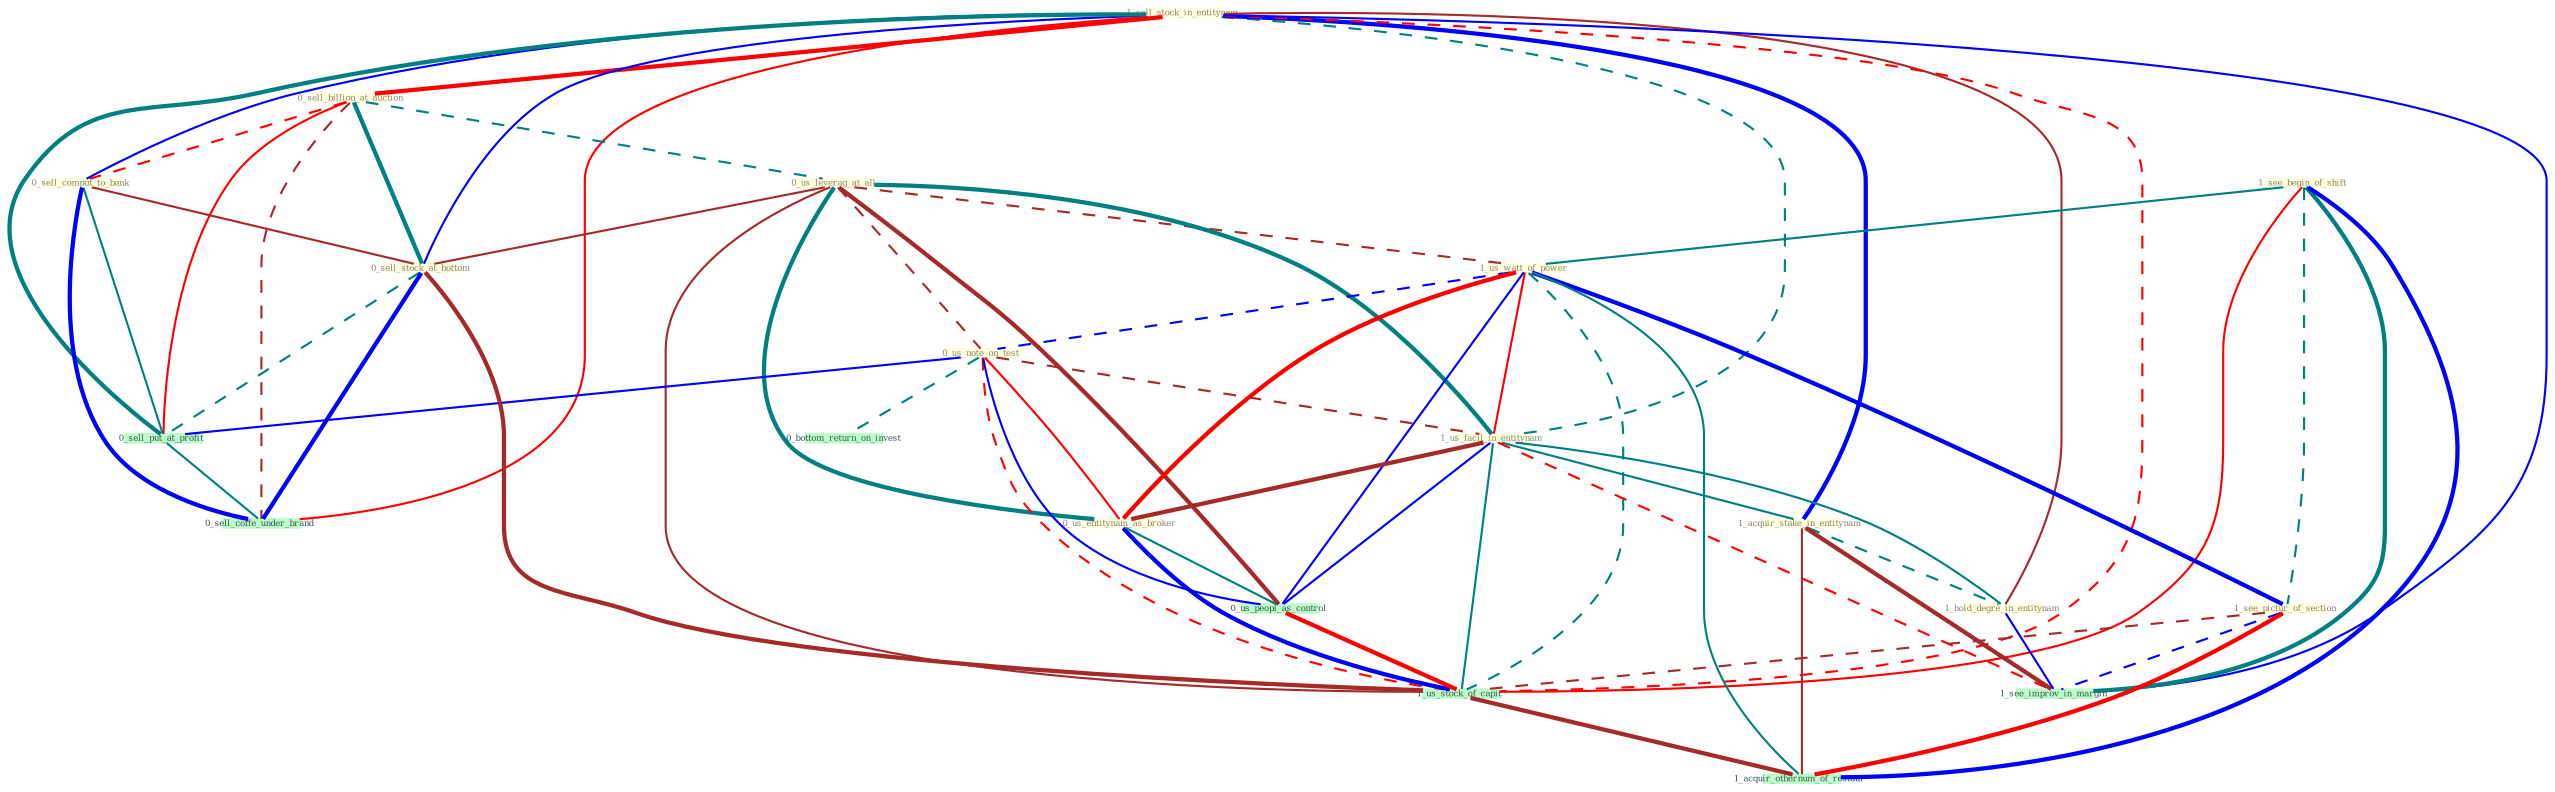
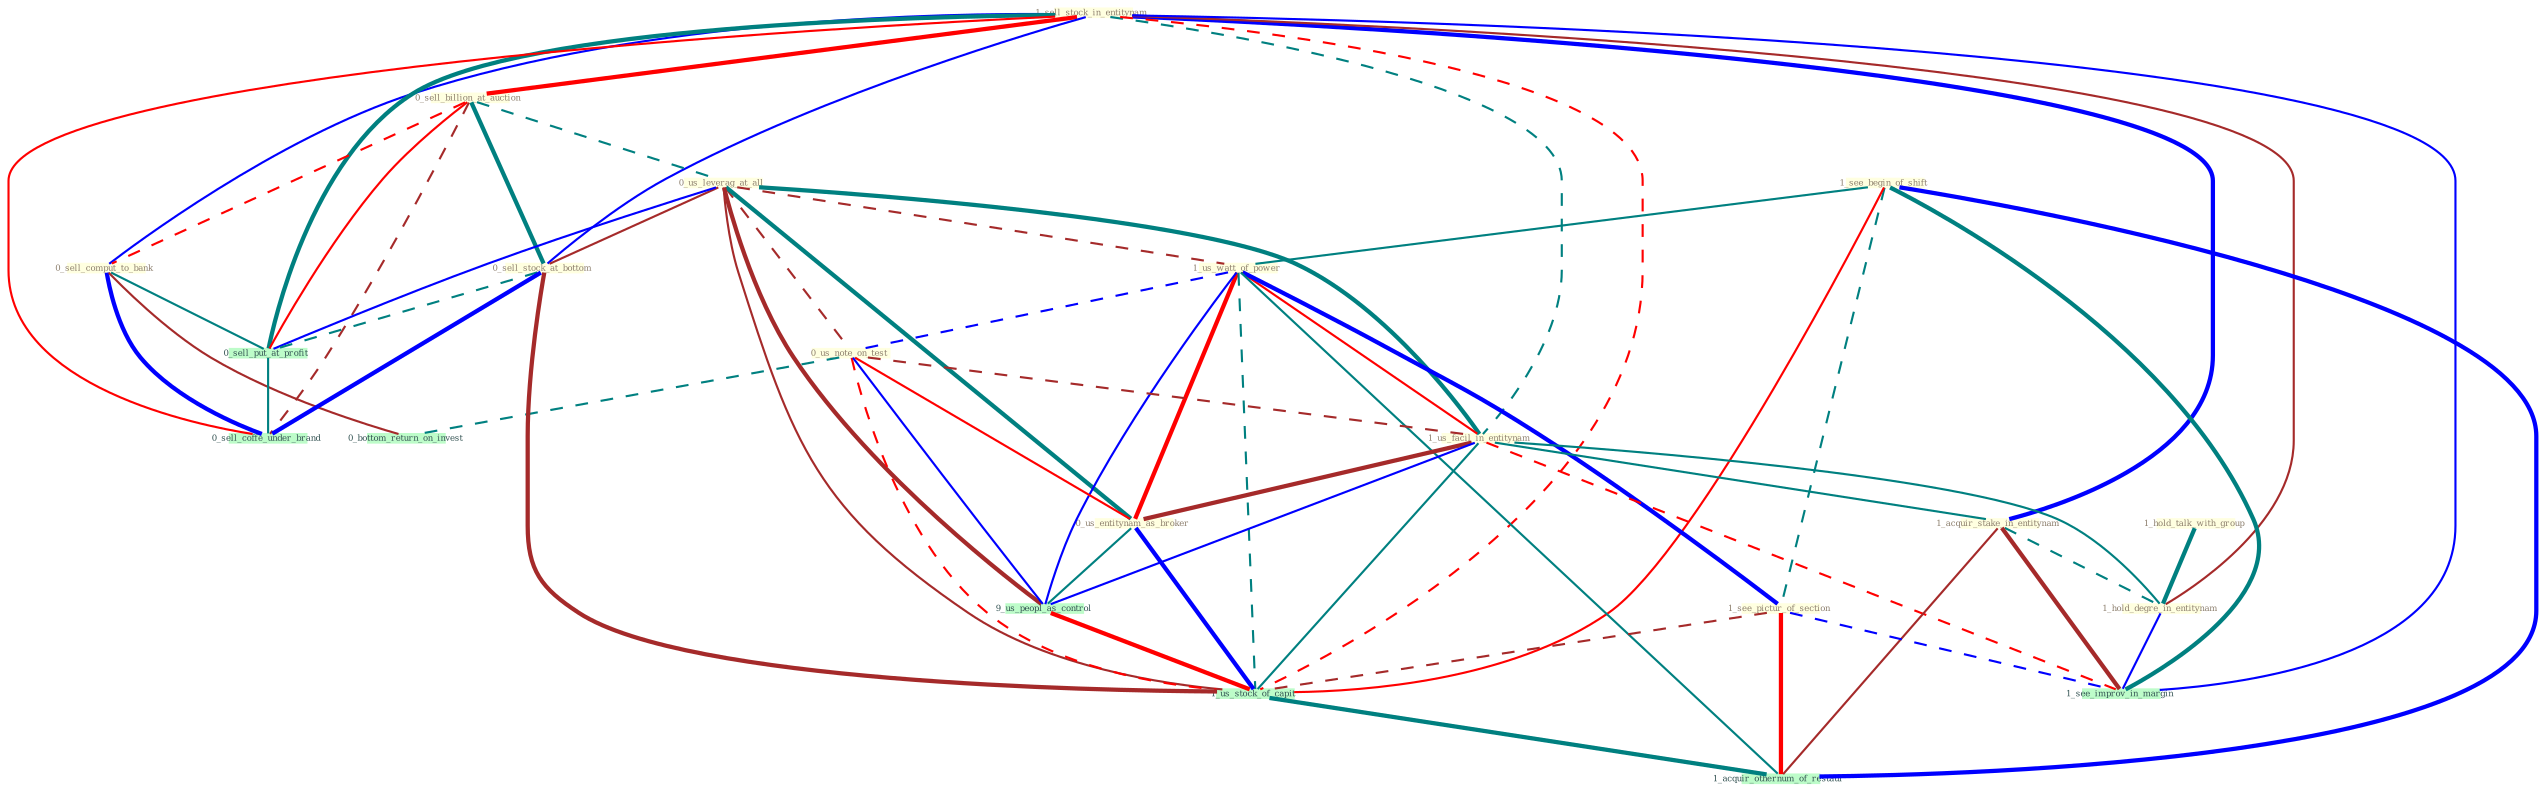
edge "0_sell_comput_to_bank" -- "0_sell_stock_at_bottom": now "0_sell_comput_to_bank" -- "0_bottom_return_on_invest"
edge "0_us_note_on_test" -- "0_sell_put_at_profit": now "0_us_leverag_at_all" -- "0_sell_put_at_profit"
node "1_hold_talk_with_group": added
node "0_us_peopl_as_control": label "0_us_peopl_as_control" -> "9_us_peopl_as_control"
edge "1_us_stock_of_capit" -- "1_acquir_othernum_of_restaur": color brown -> teal
